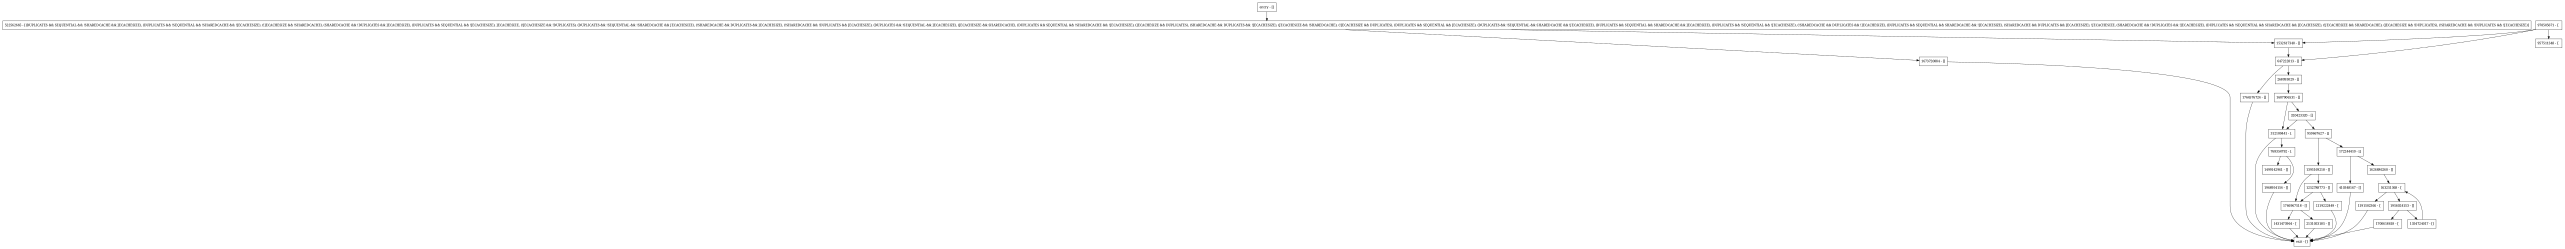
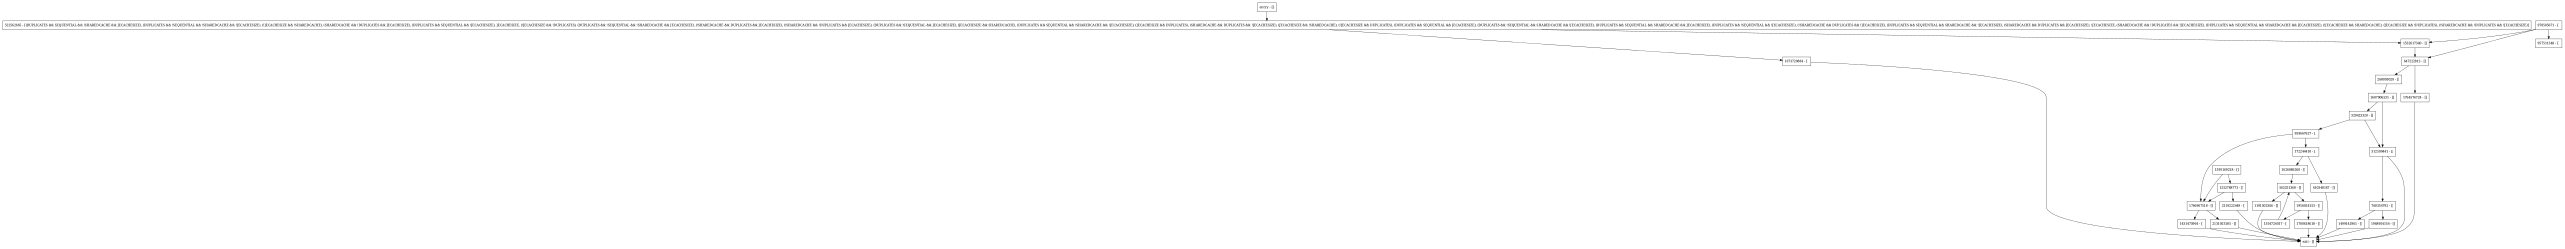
edge "959667627 - []" -> "1395169218 - []": now "959667627 - []" -> "1766967518 - []"
edge "1499142961 - []" -> "exit - []": added
